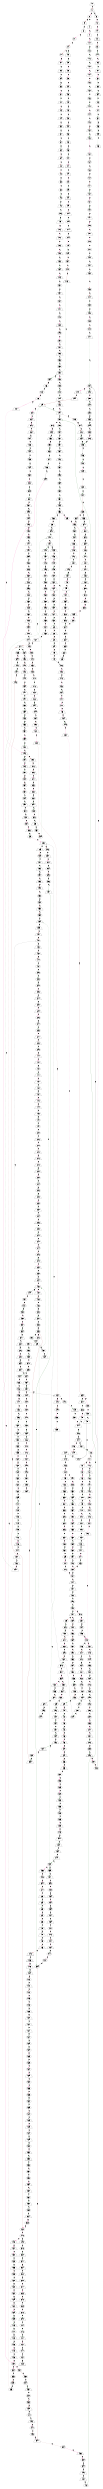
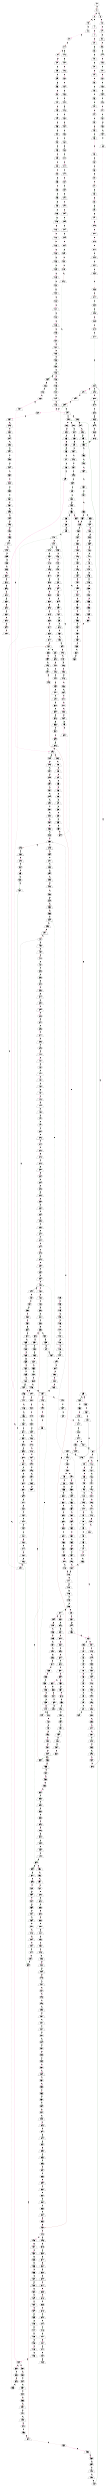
node "S714": removed
